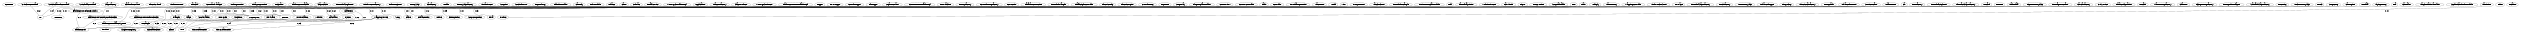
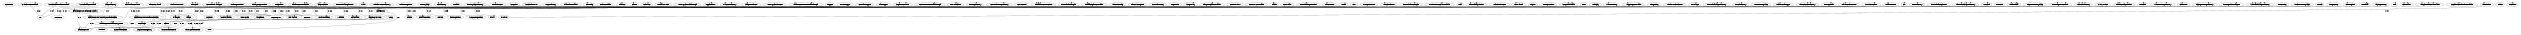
edge "Injector" -- "Client": now "ExtendedSingleton0" -- "Client"
edge "MappingService" -- "User": now "Song" -- "User"
